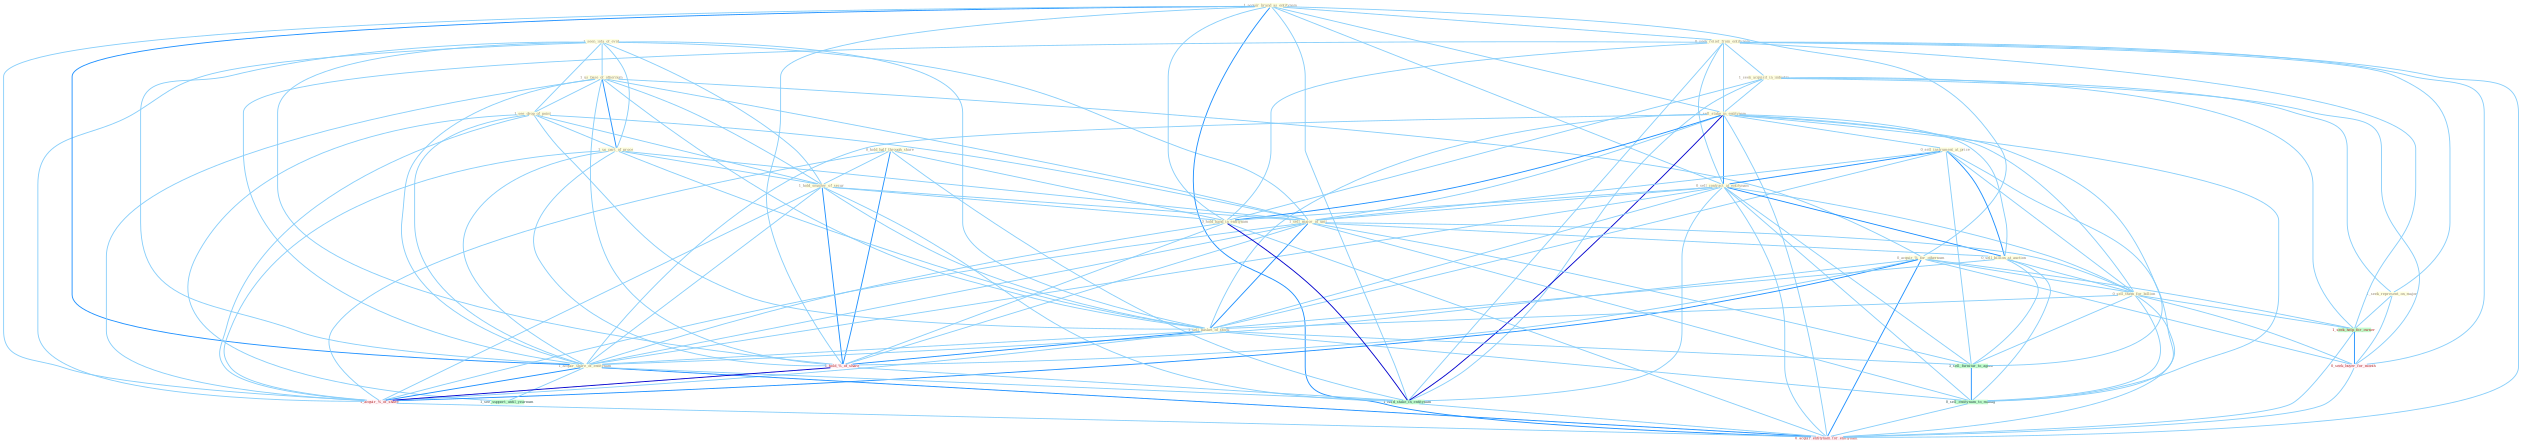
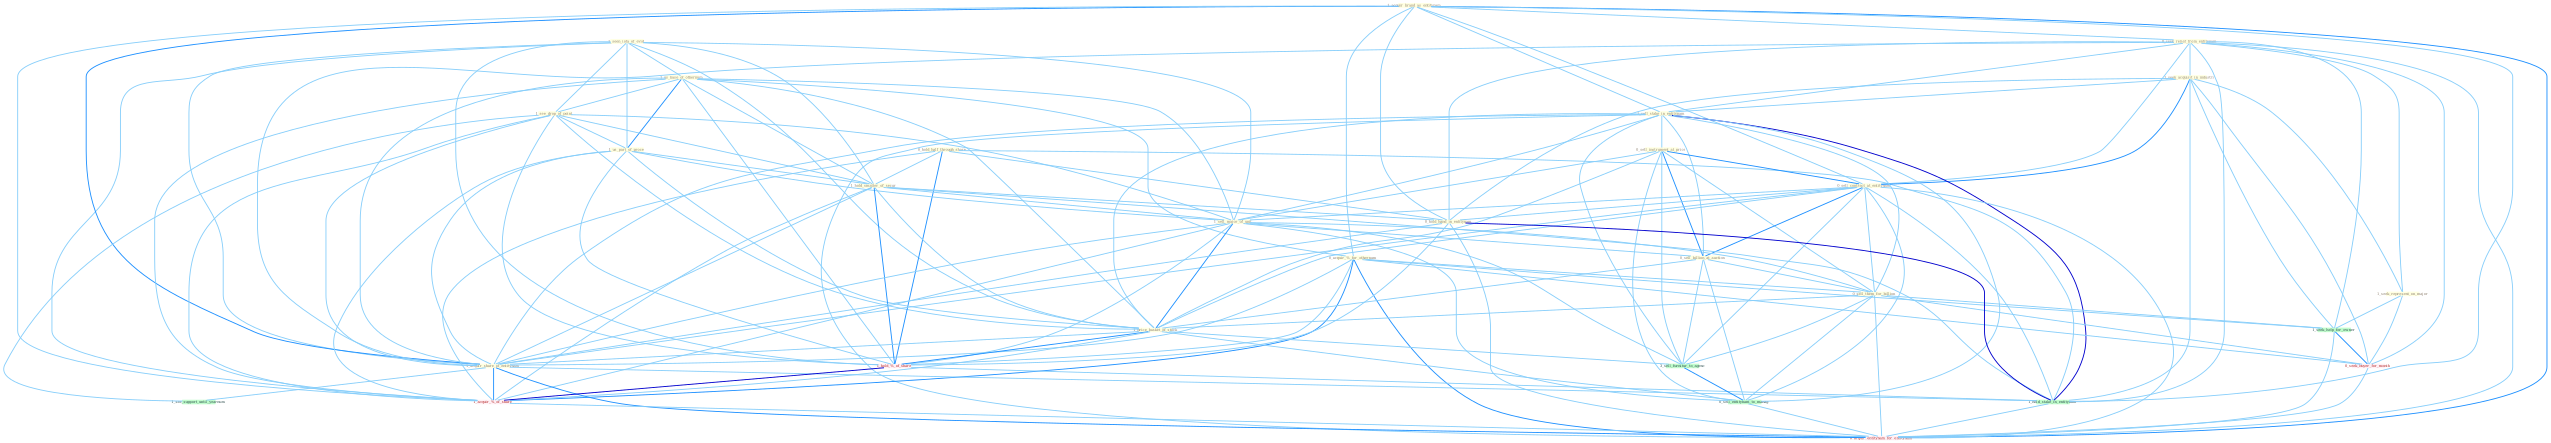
edge "1_acquir_brand_as_entitynam" -- "1_hold_%_of_share": now "1_see_drop_of_point" -- "1_hold_%_of_share"
edge "1_sell_stake_in_entitynam" -- "0_sell_contract_at_entitynam": now "1_seek_acquisit_in_industri" -- "0_sell_contract_at_entitynam"
edge "1_sell_stake_in_entitynam" -- "0_hold_hand_in_entitynam": removed
node "1_sell_basket_of_stock": label "1_sell_basket_of_stock" -> "1_price_basket_of_stock"
node "1_seek_help_for_owner": fontcolor #b22222 -> #2f4f4f
